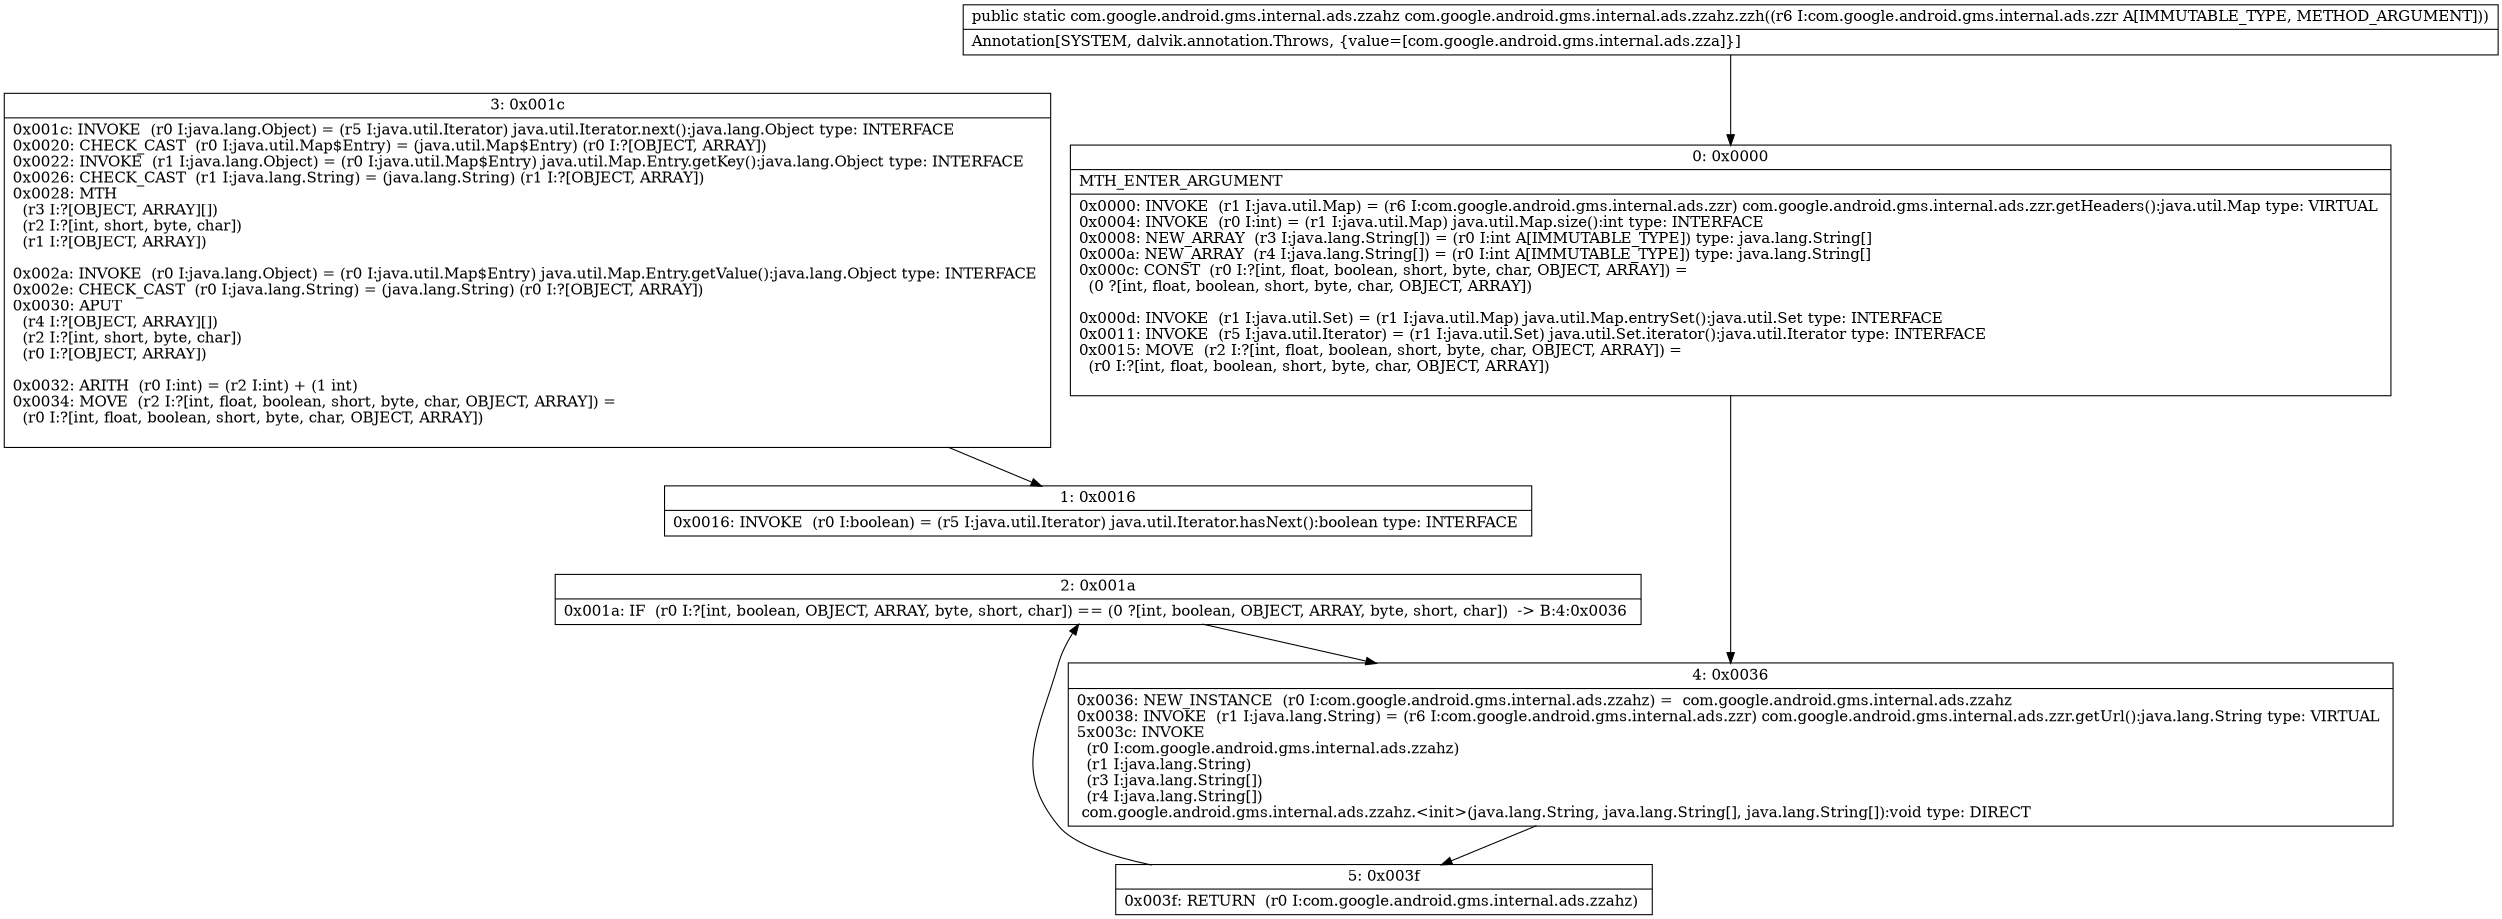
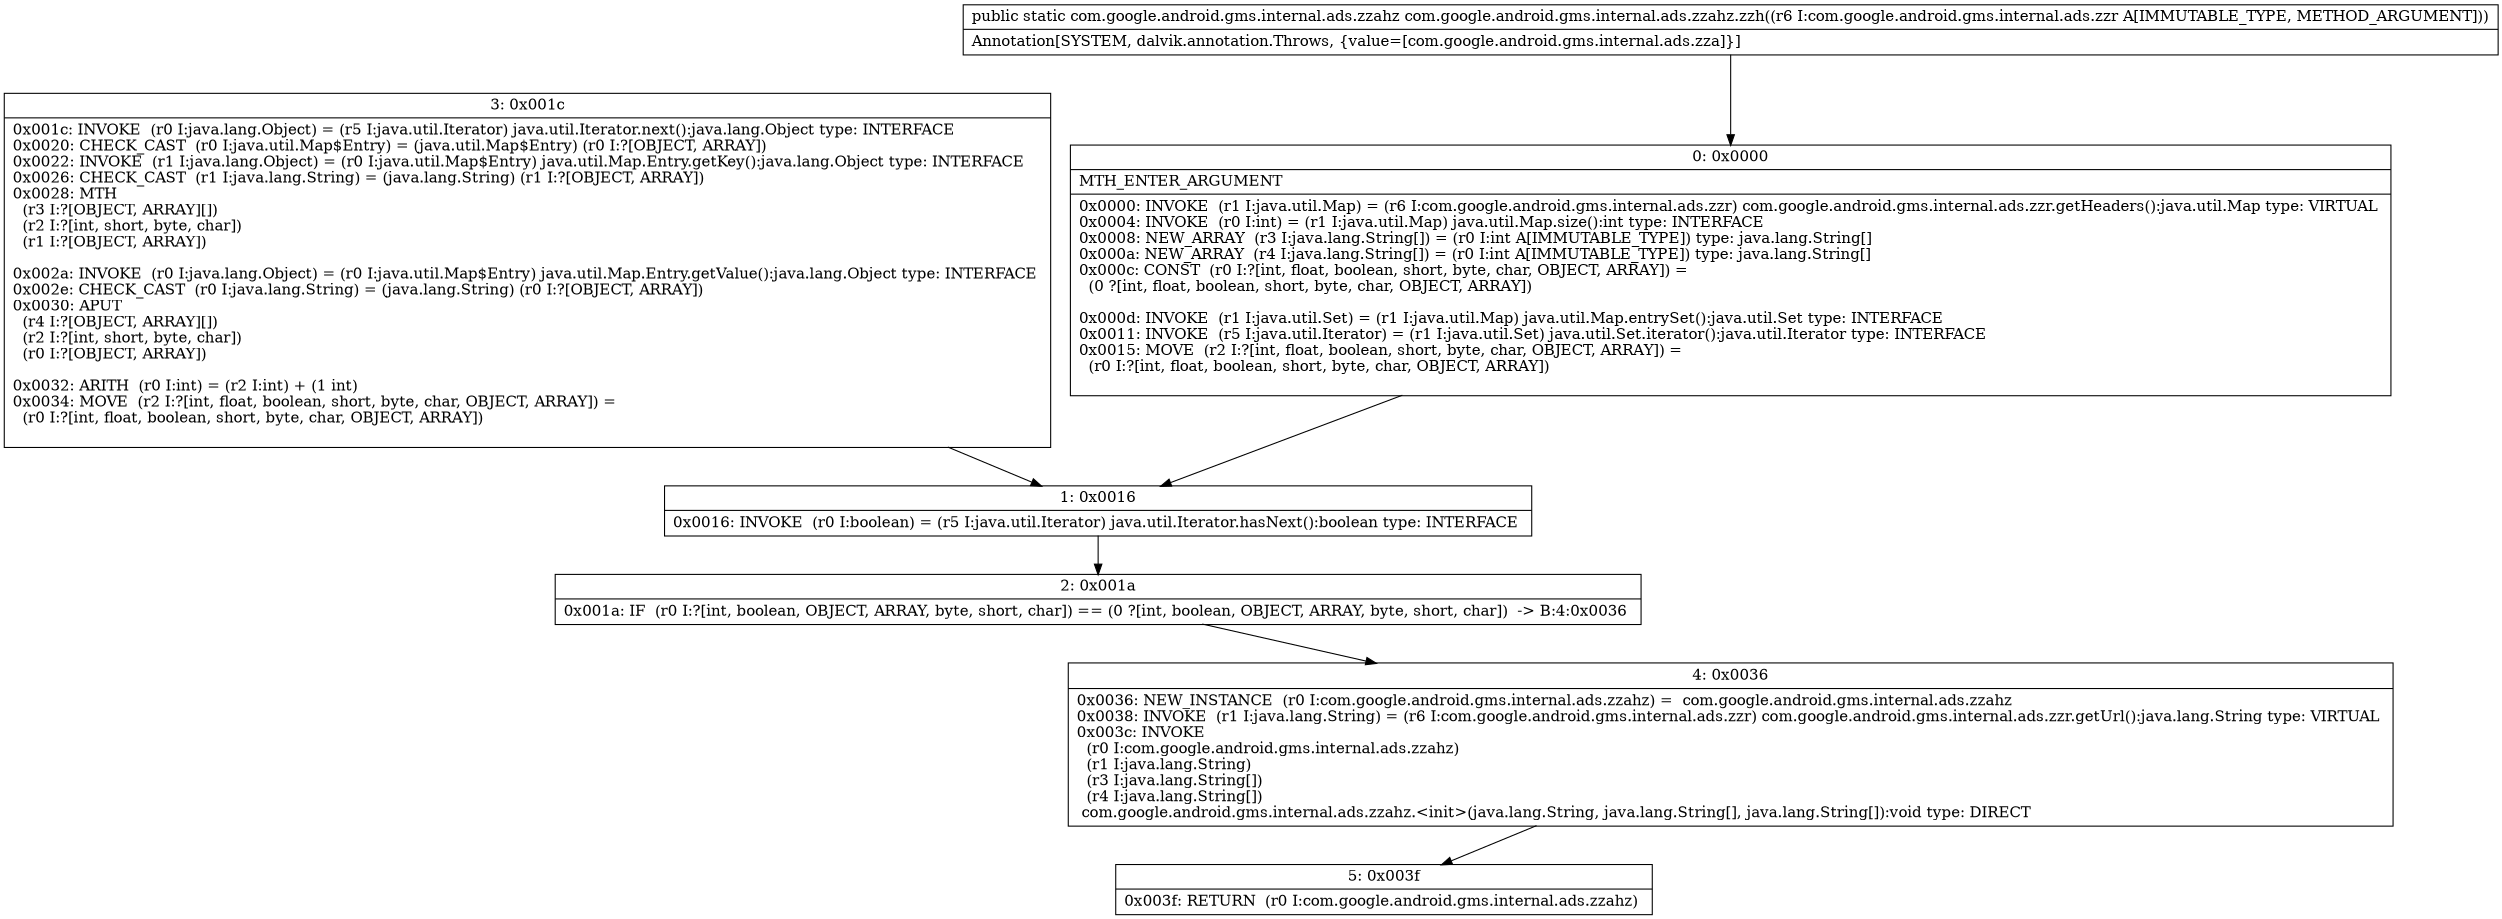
edge "0: 0x0000" -> "4: 0x0036": now "0: 0x0000" -> "1: 0x0016"
node "4: 0x0036": text "5x003c: INVOKE" -> "0x003c: INVOKE"
edge "5: 0x003f" -> "2: 0x001a": now "1: 0x0016" -> "2: 0x001a"
